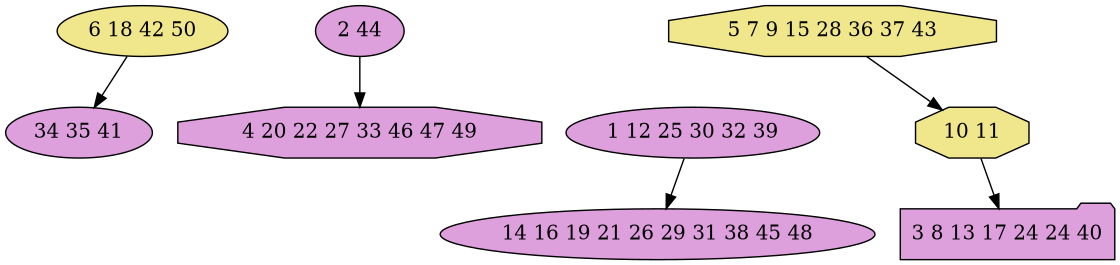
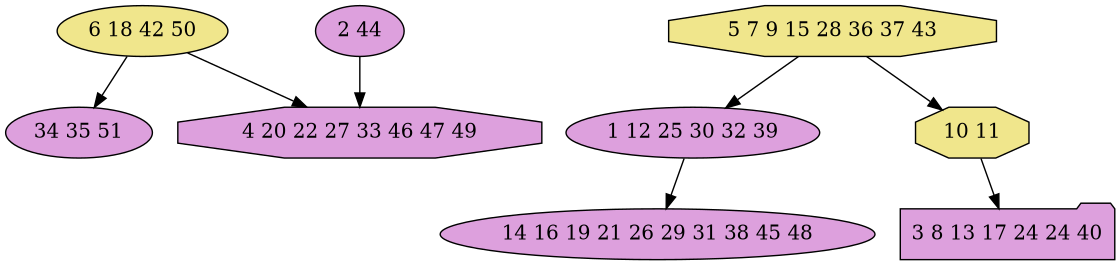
edge "6 18 42 50" -> "4 20 22 27 33 46 47 49": added
edge "5 7 9 15 28 36 37 43" -> "1 12 25 30 32 39": added
node "34 35 41": label "34 35 41" -> "34 35 51"
